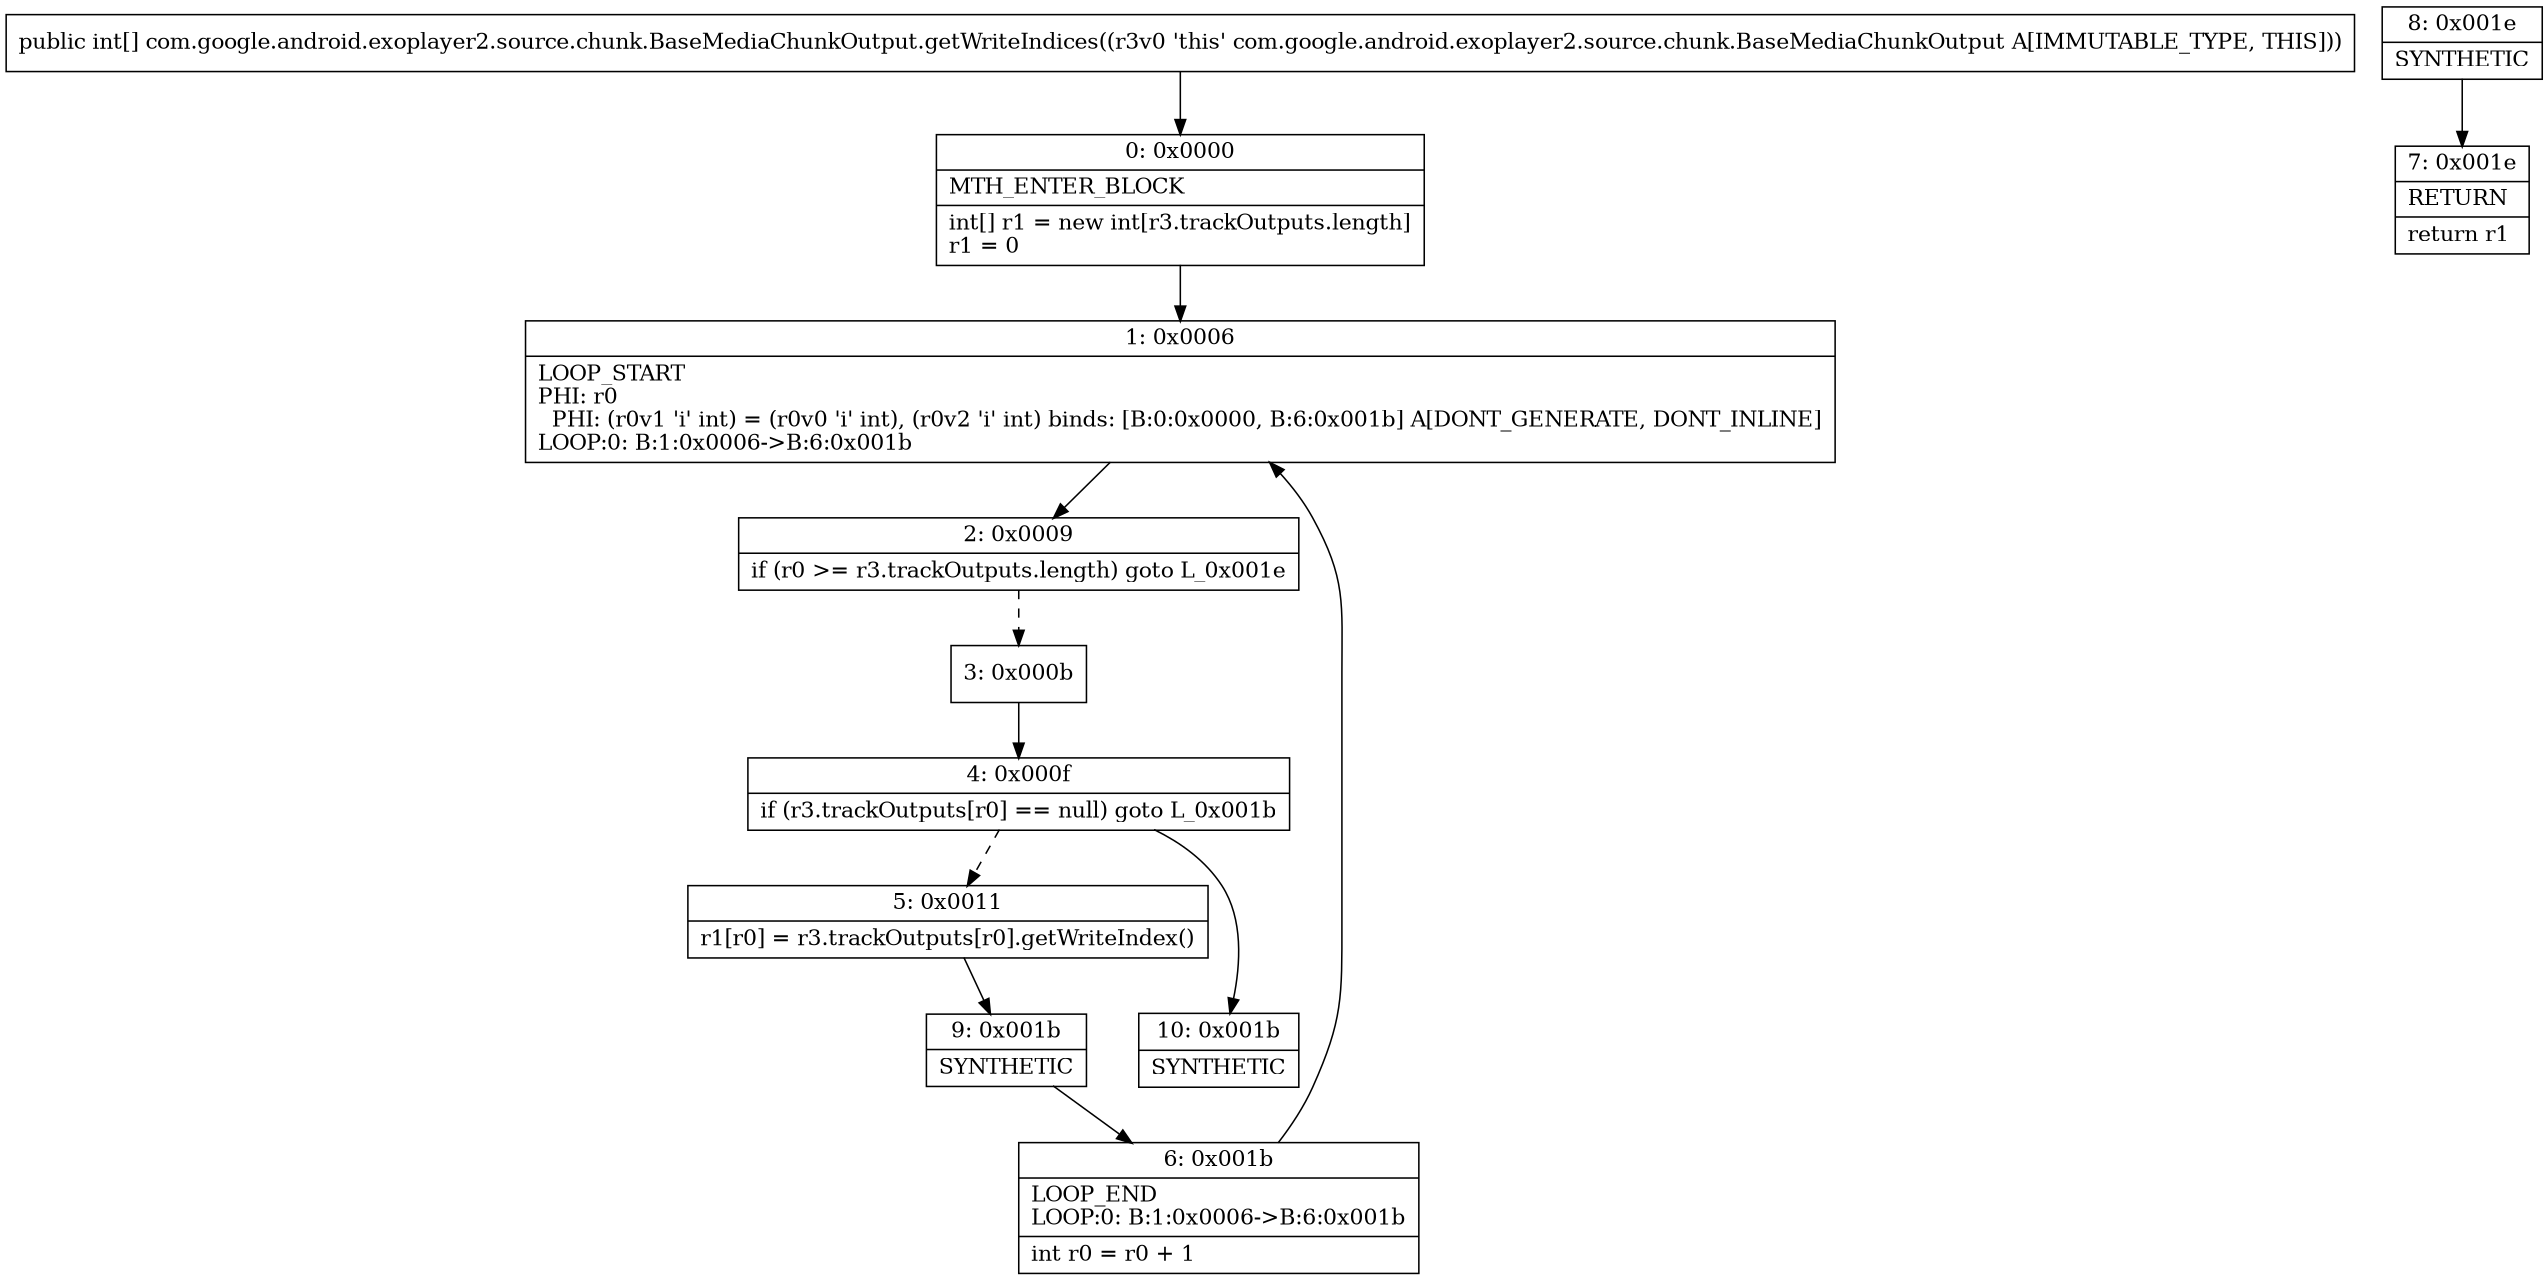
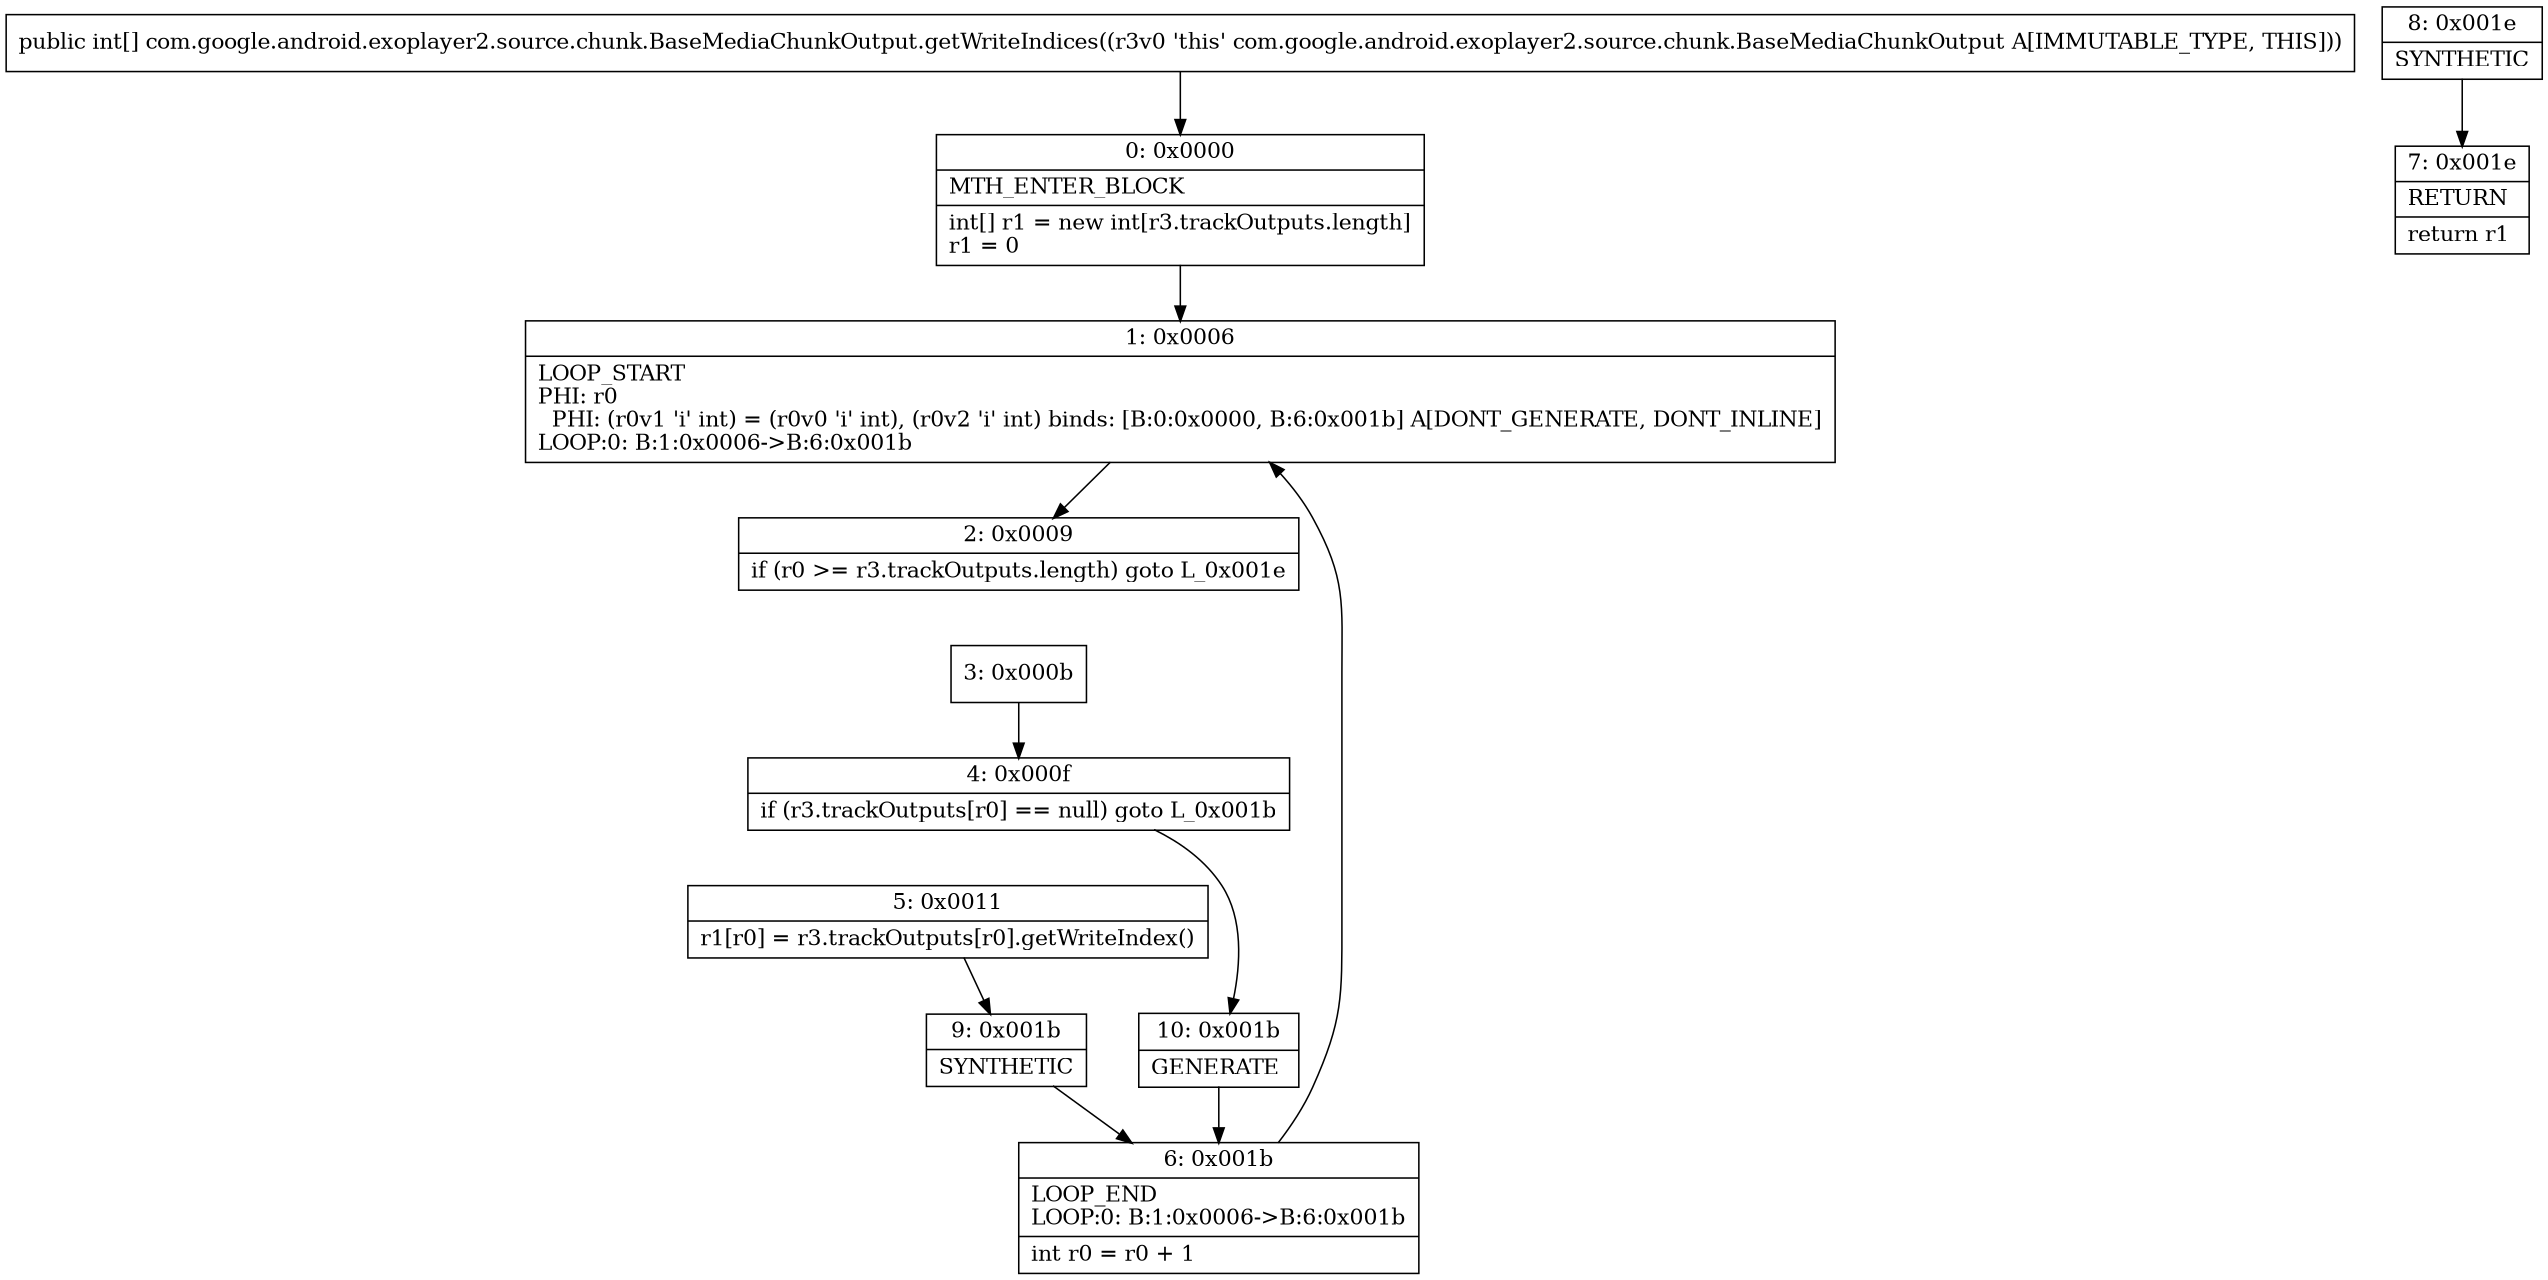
edge "2: 0x0009" -> "3: 0x000b": removed
edge "4: 0x000f" -> "5: 0x0011": removed
node "10: 0x001b": text "SYNTHETIC" -> "GENERATE"
edge "10: 0x001b" -> "6: 0x001b": added
